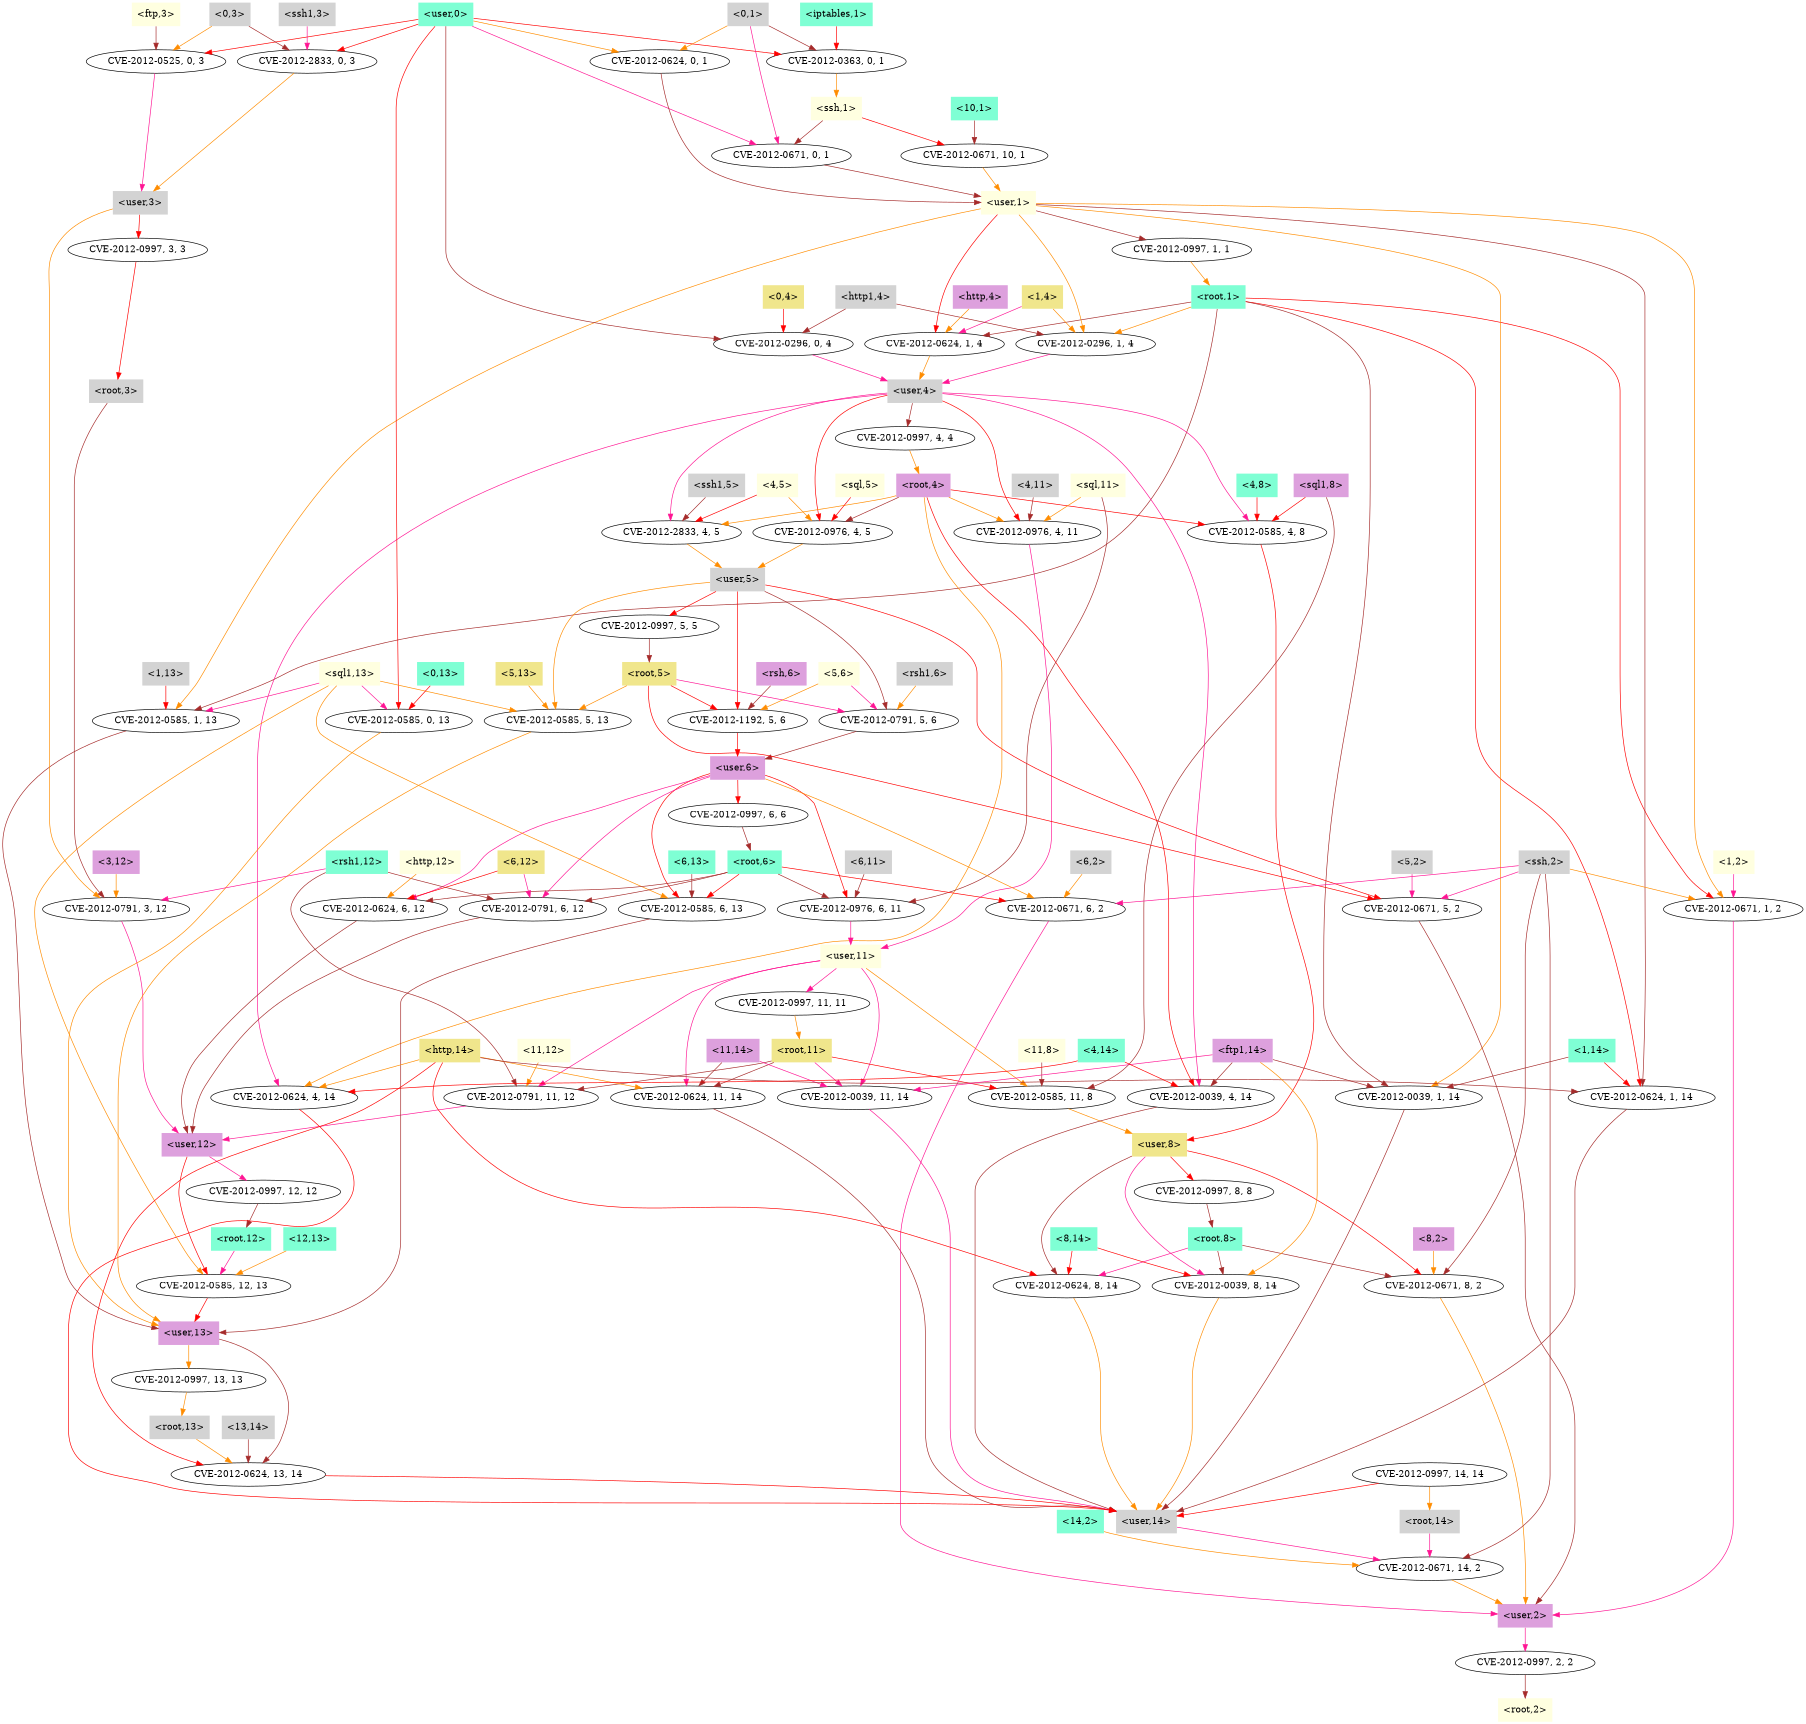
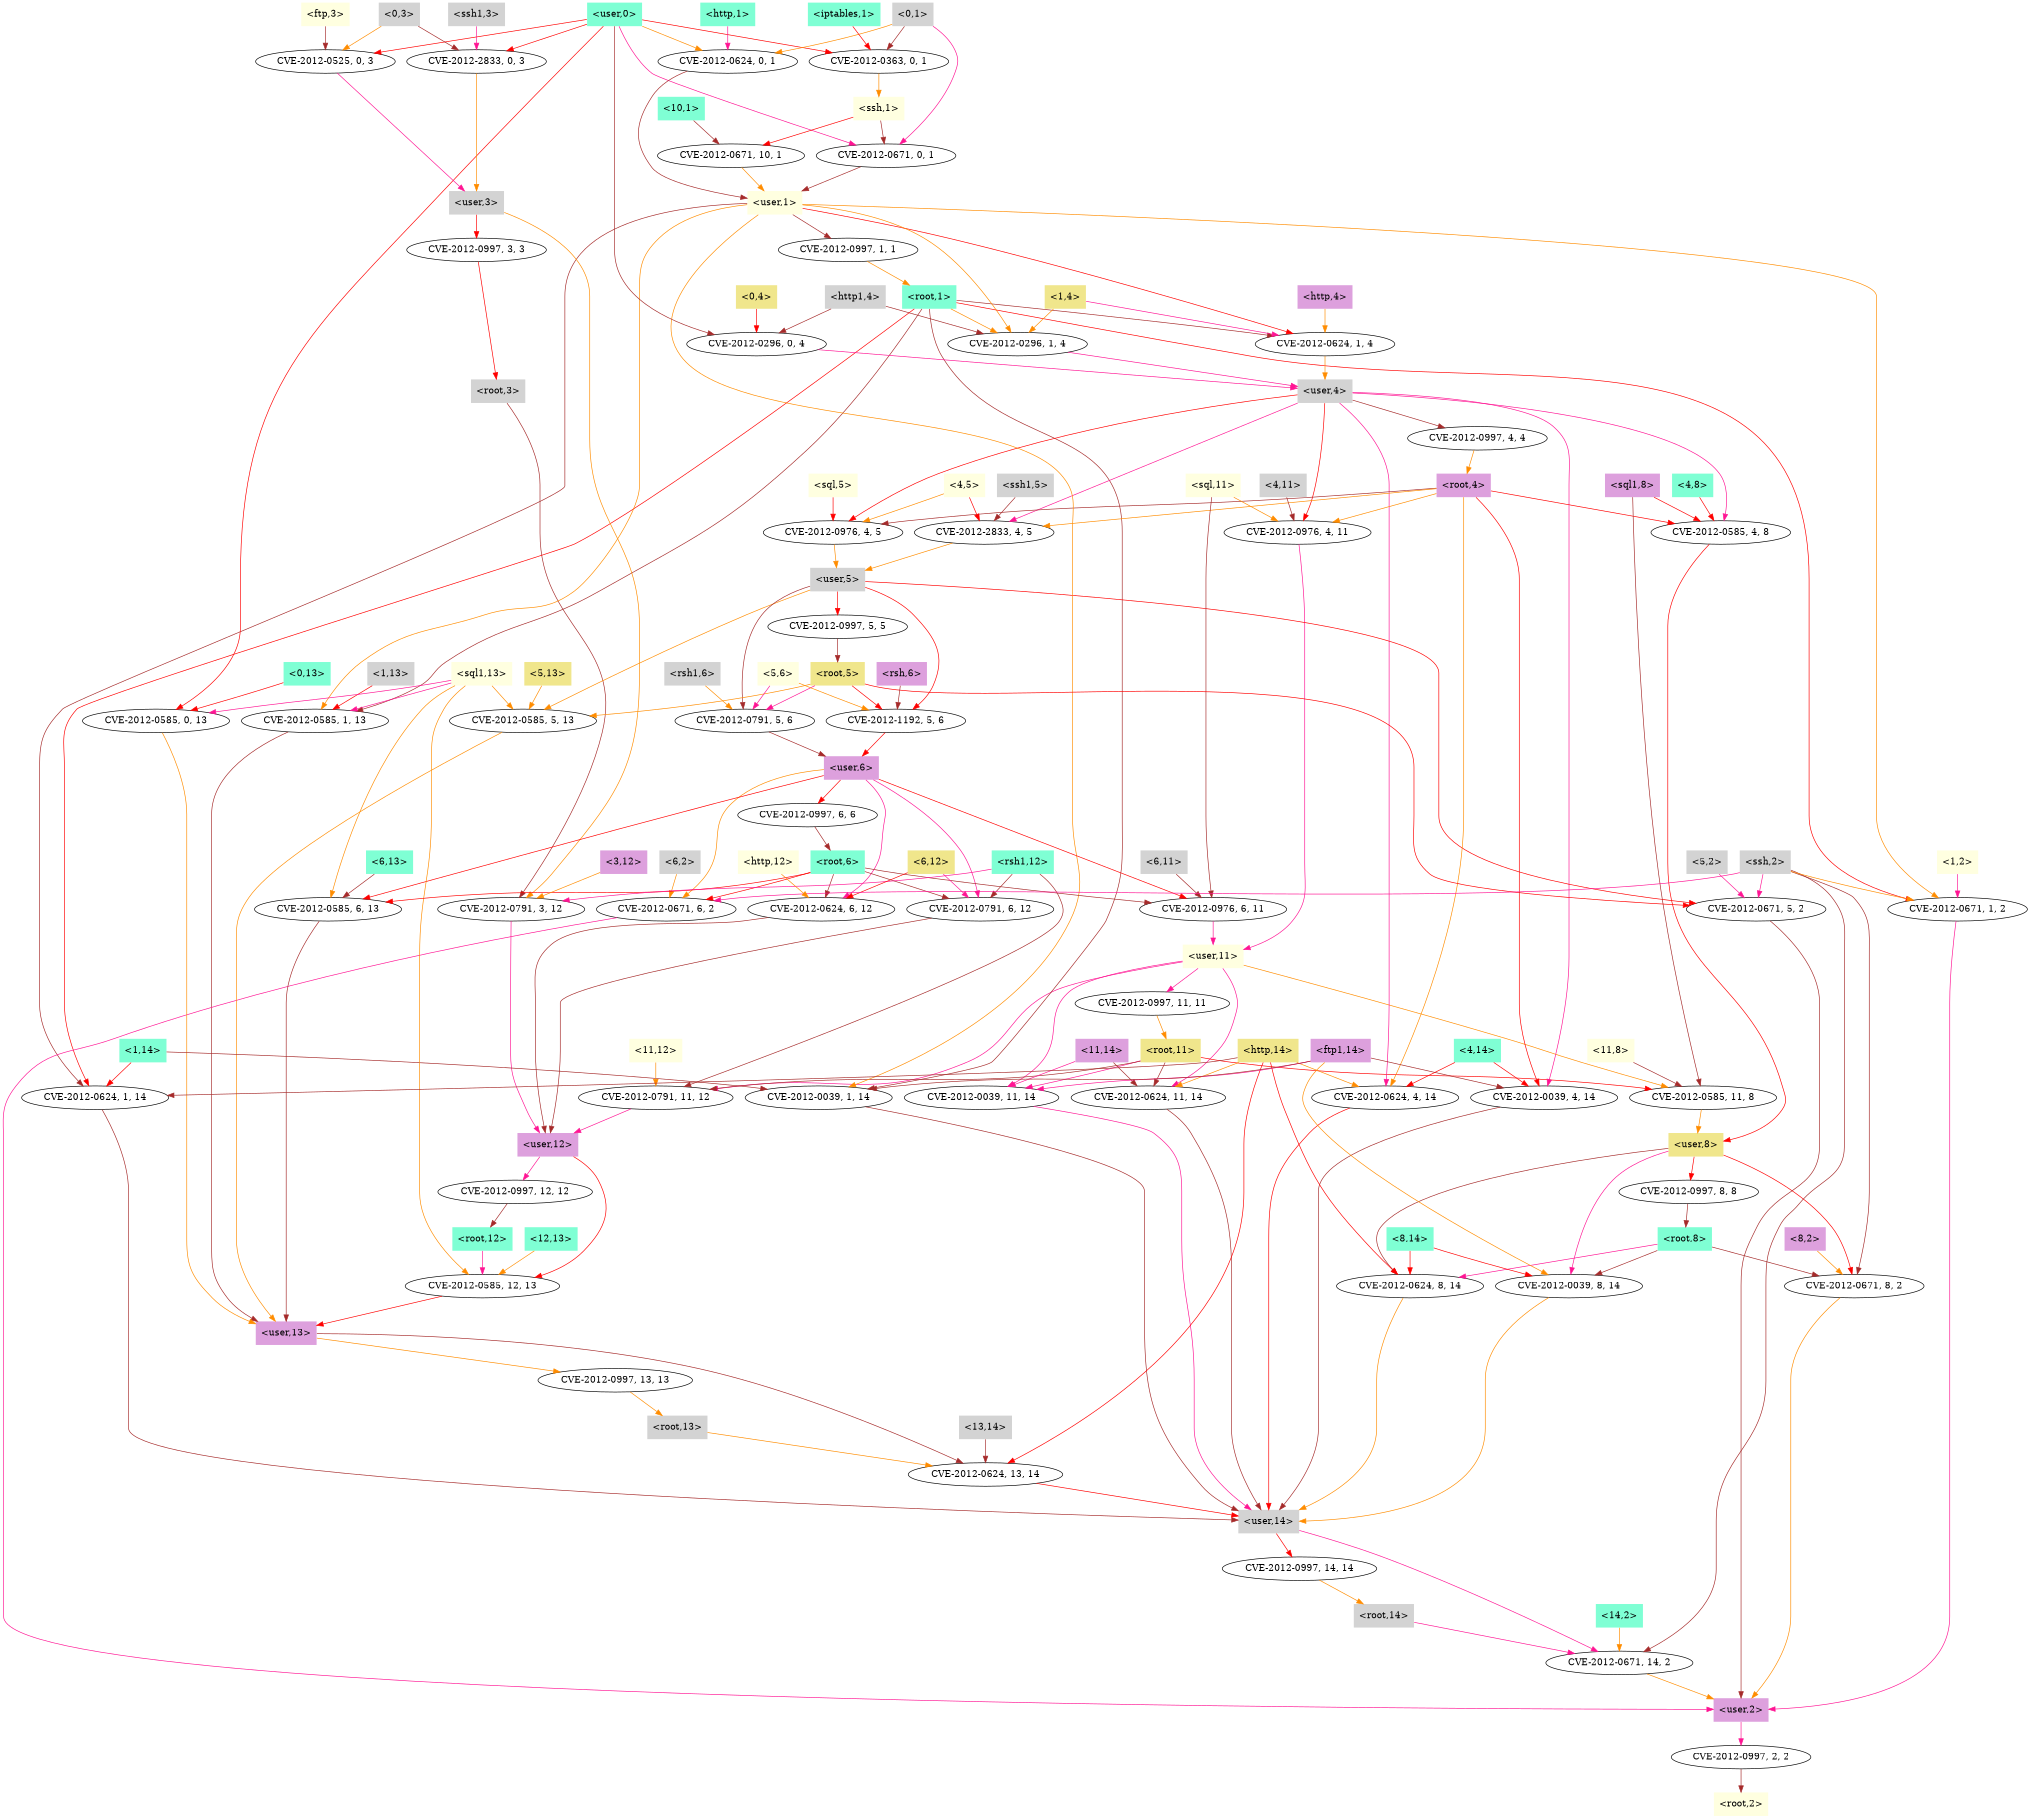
node "<http,1>": added
edge "CVE-2012-0997, 14, 14" -> "<user,14>": reversed
